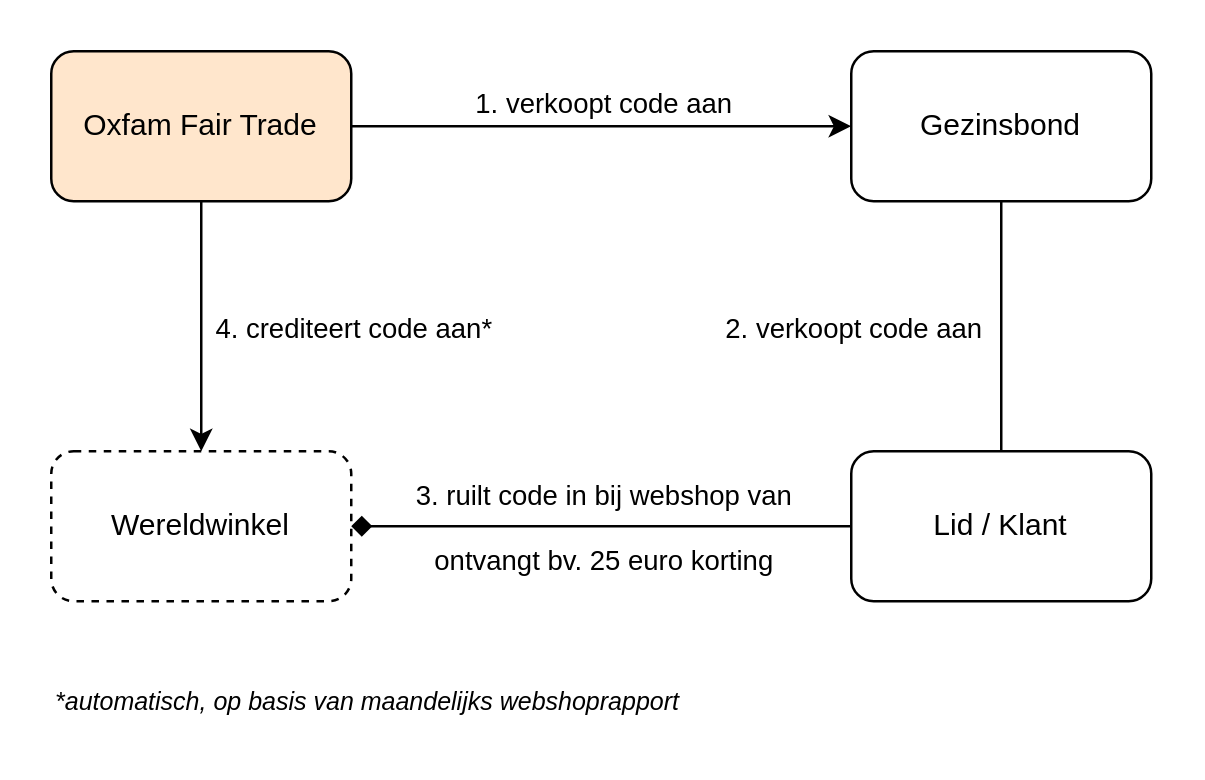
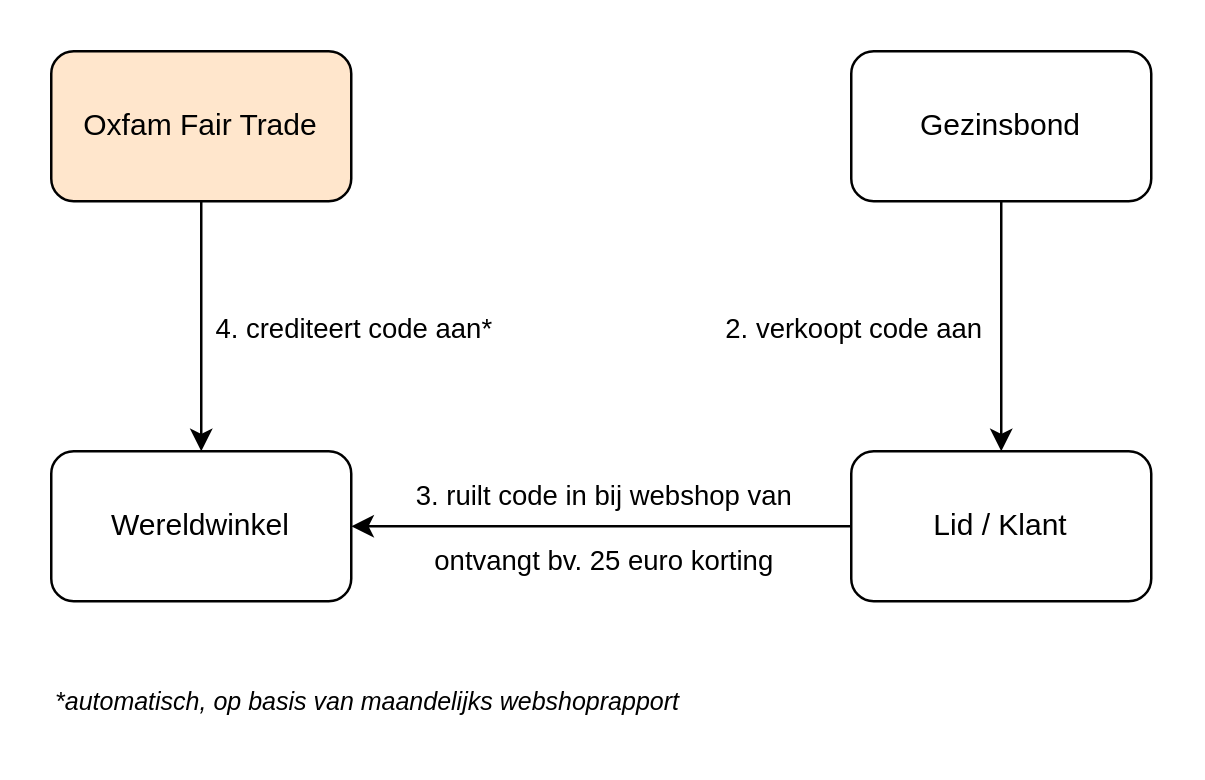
edge "Oxfam Fair Trade" -> "Gezinsbond": removed, label "1. verkoopt code aan"
edge "Gezinsbond" -- "Lid / Klant": arrowhead none -> classic
node "Wereldwinkel": style dashed -> solid
edge "Lid / Klant" -> "Wereldwinkel": arrowhead diamond -> classic
